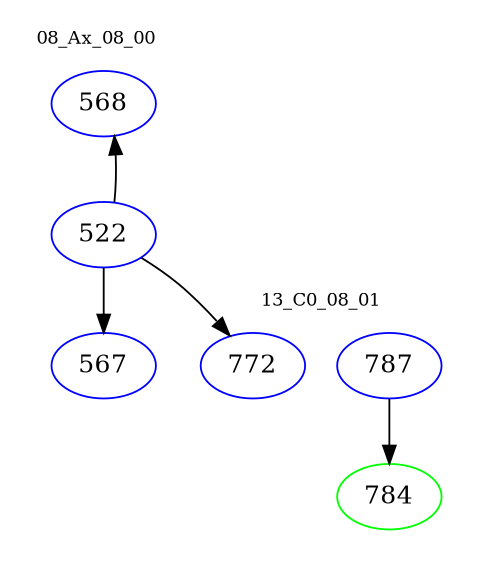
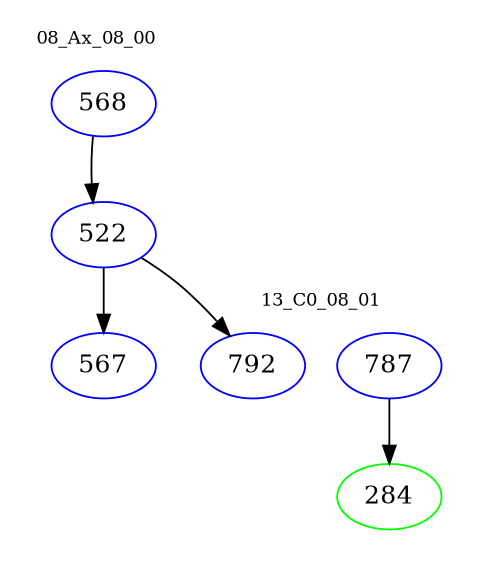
edge "522" -> "568": reversed
node "772": label "772" -> "792"
node "784": label "784" -> "284"
